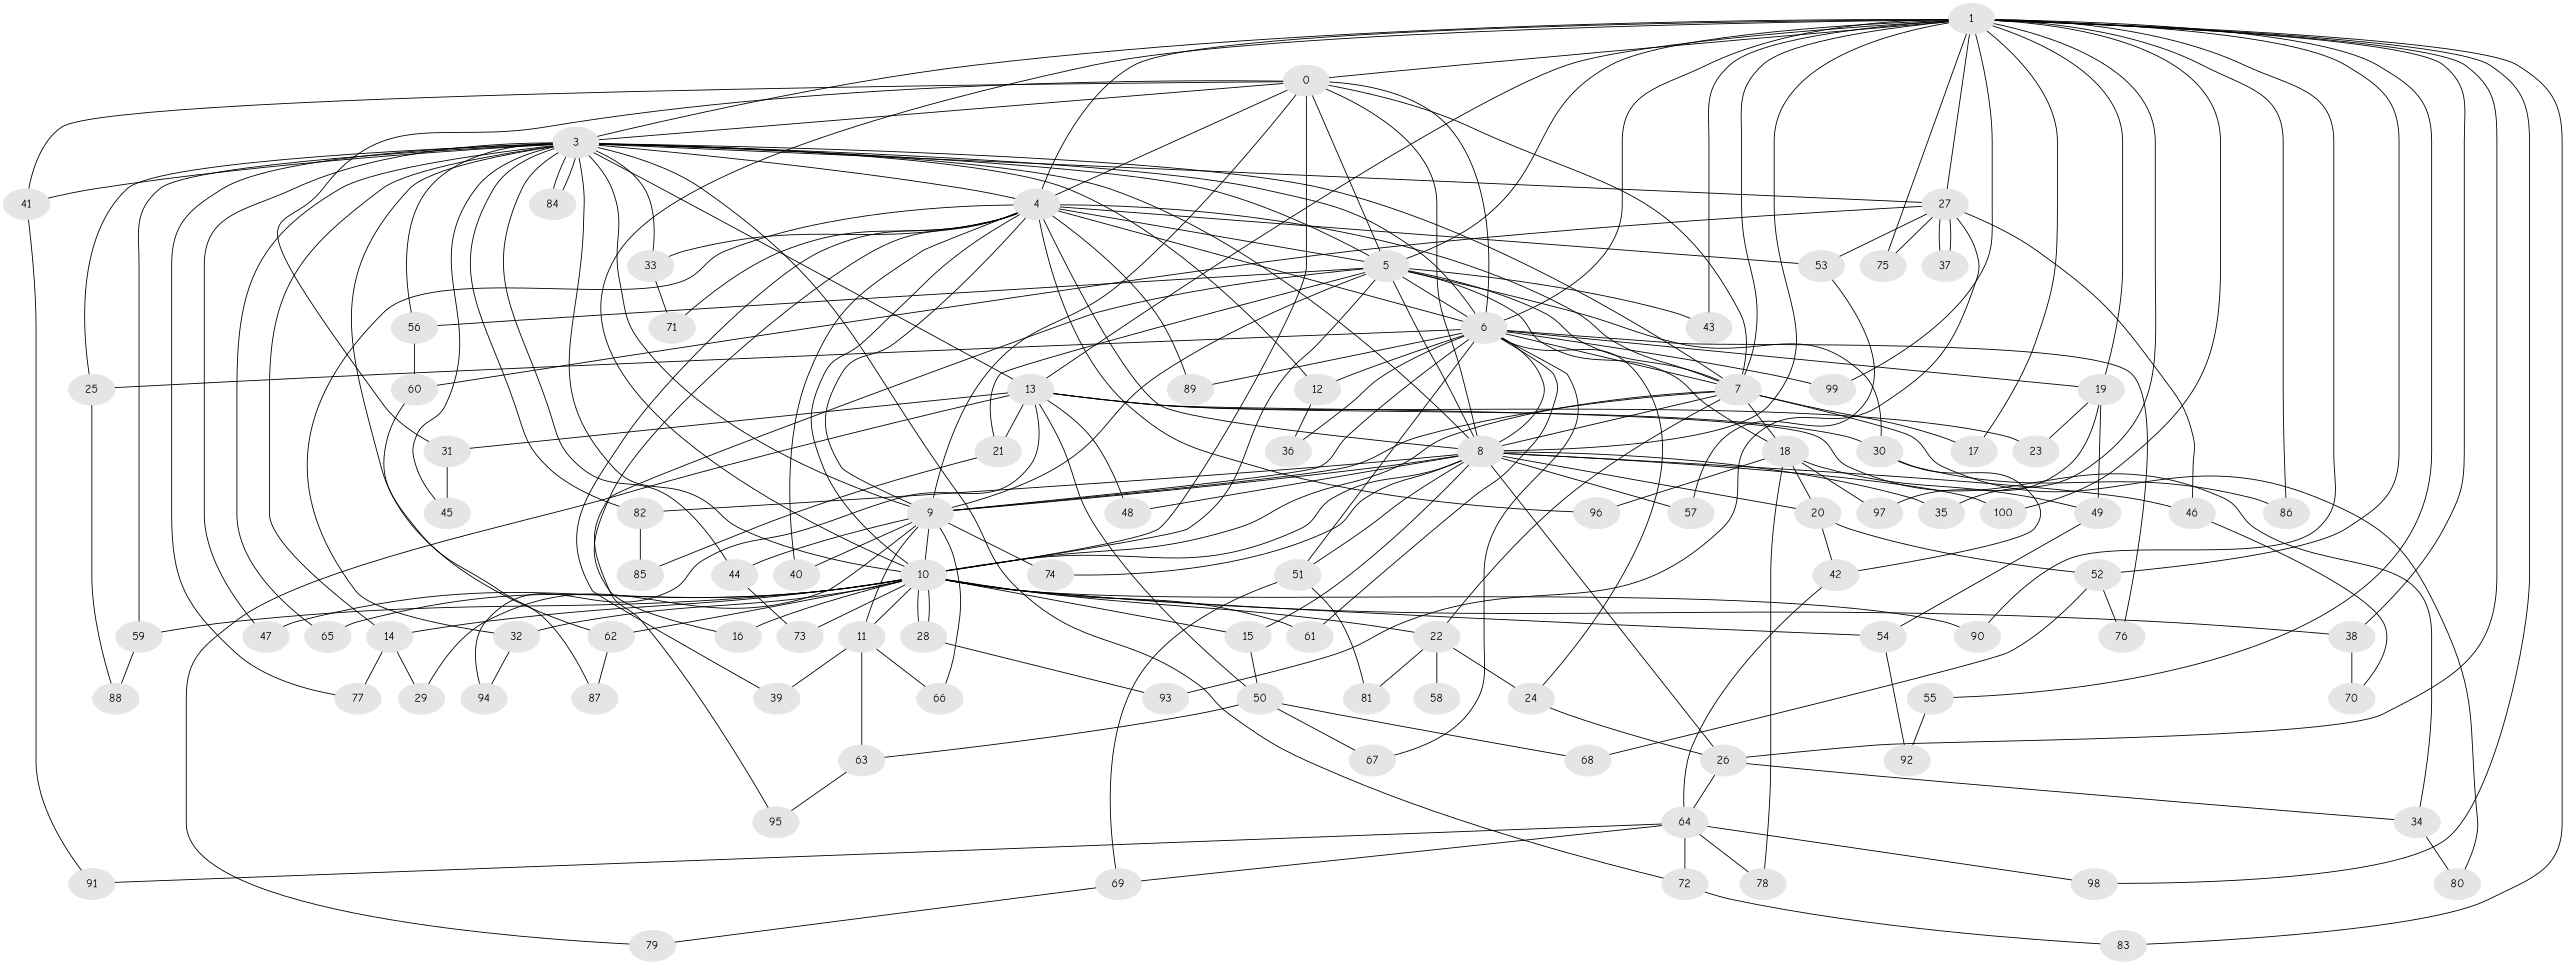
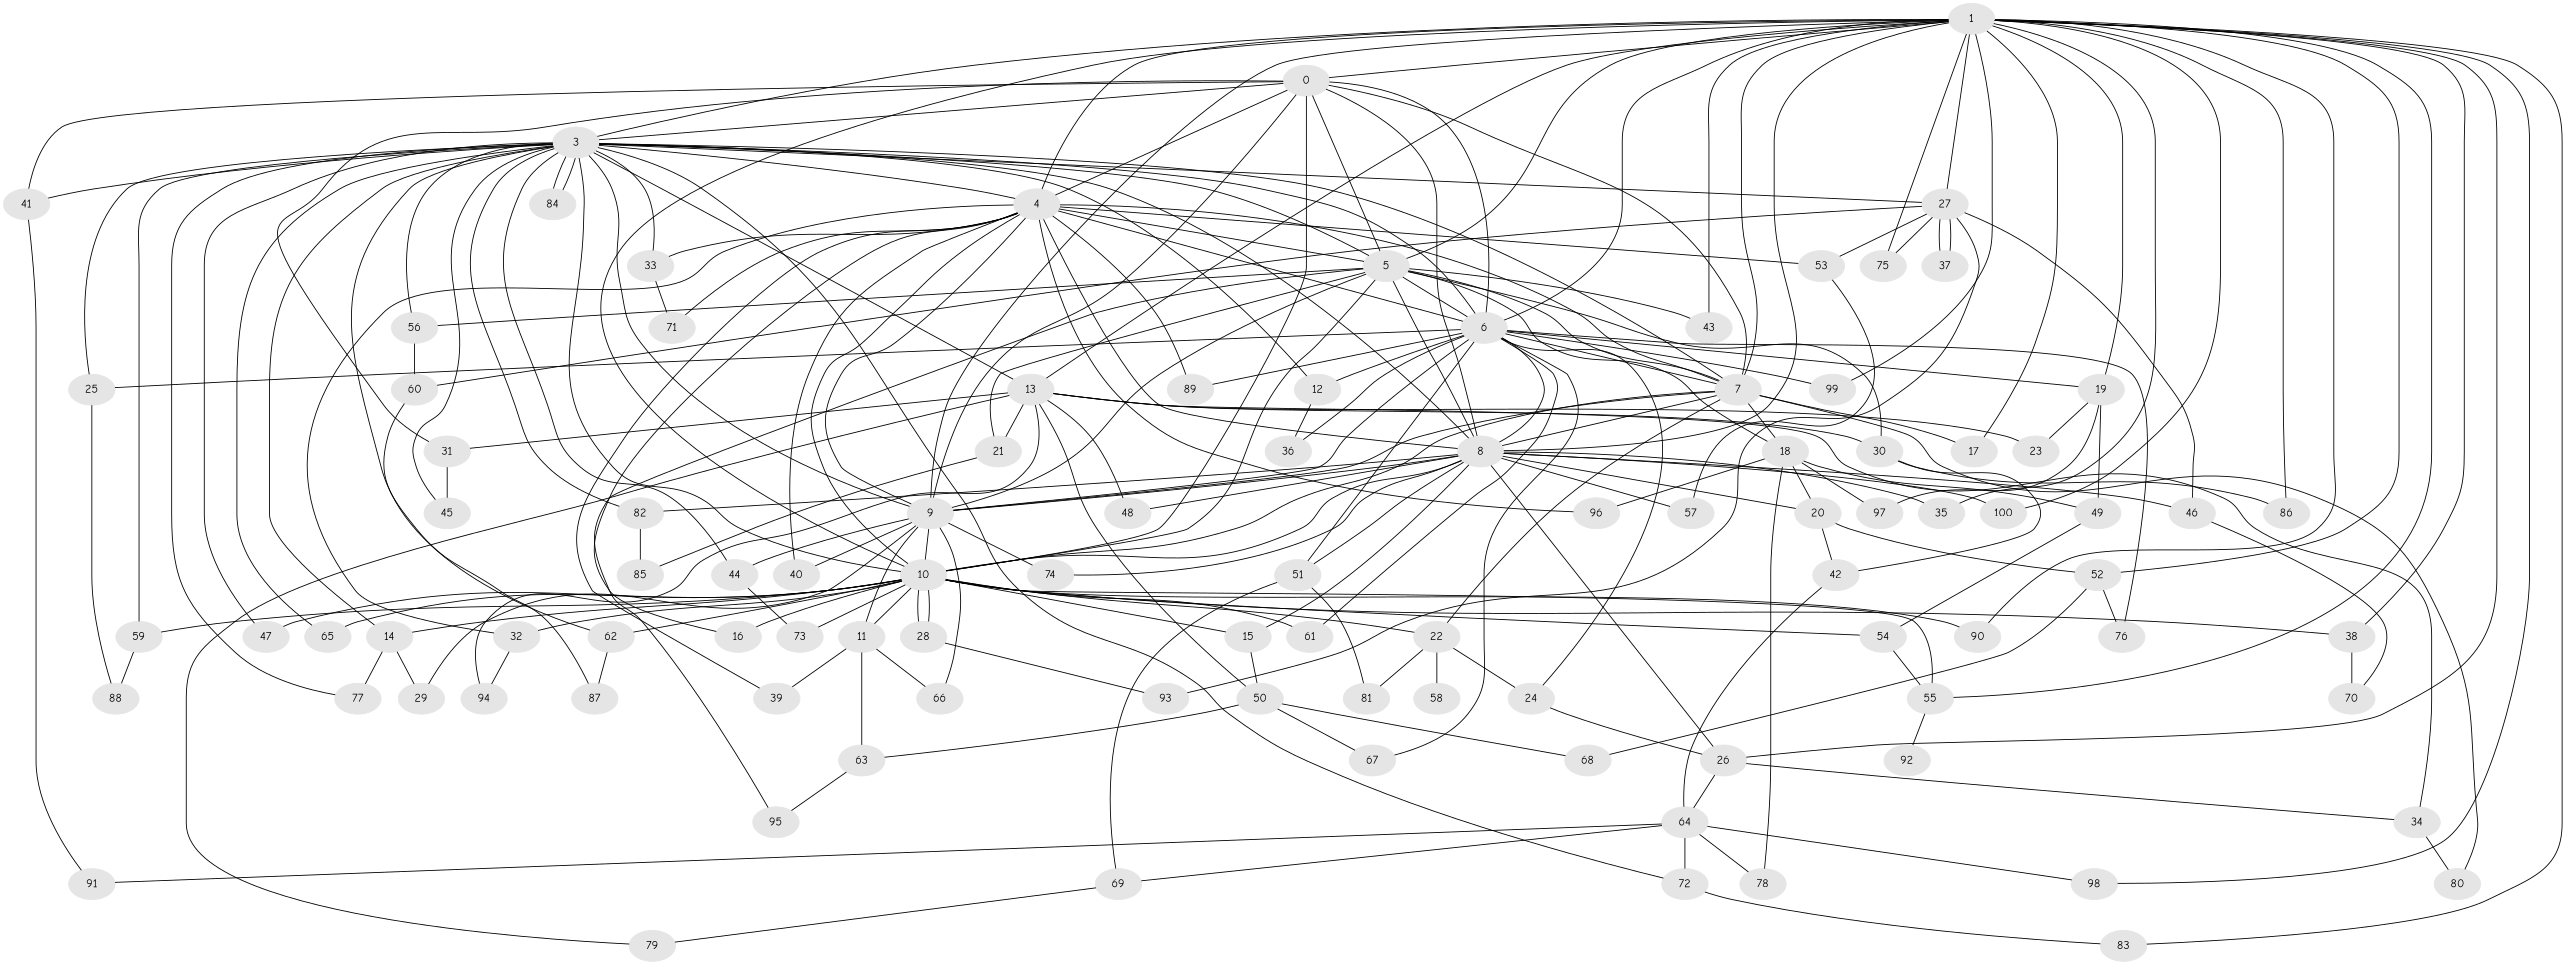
edge "1" -- "9": added
edge "10" -- "55": added
edge "54" -- "92": now "54" -- "55"
